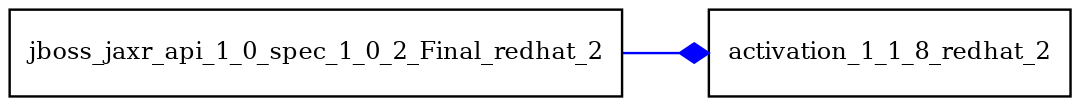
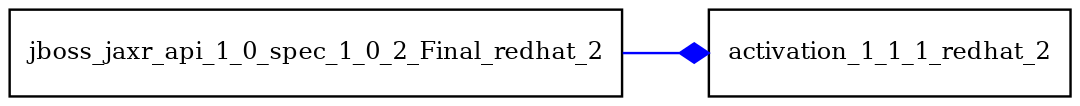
node "activation_1_1_8_redhat_2": label "activation_1_1_8_redhat_2" -> "activation_1_1_1_redhat_2"
